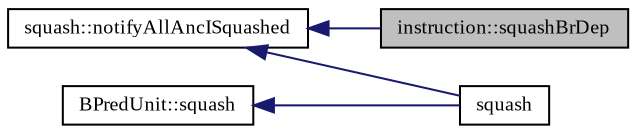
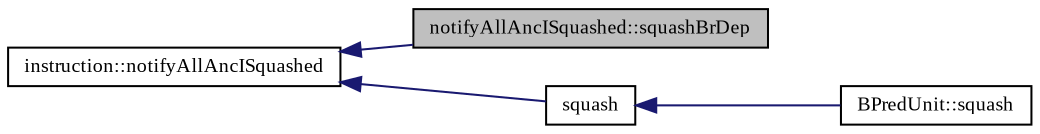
node "squash::notifyAllAncISquashed": label "squash::notifyAllAncISquashed" -> "instruction::notifyAllAncISquashed"
node "instruction::squashBrDep": label "instruction::squashBrDep" -> "notifyAllAncISquashed::squashBrDep"
edge "squash" -> "BPredUnit::squash": reversed
